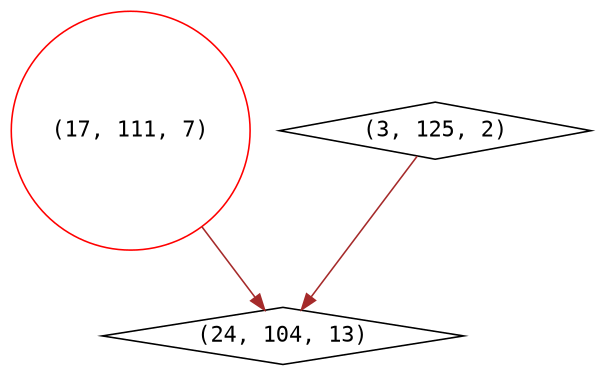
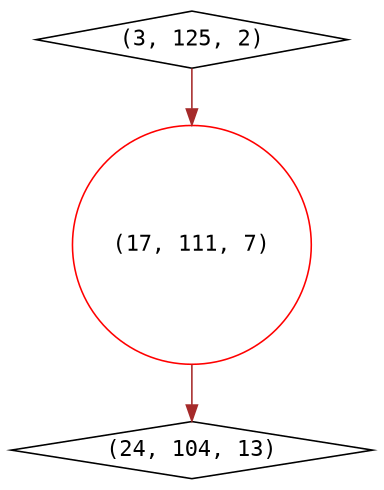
edge "(3, 125, 2)" -> "(24, 104, 13)": now "(3, 125, 2)" -> "(17, 111, 7)"
